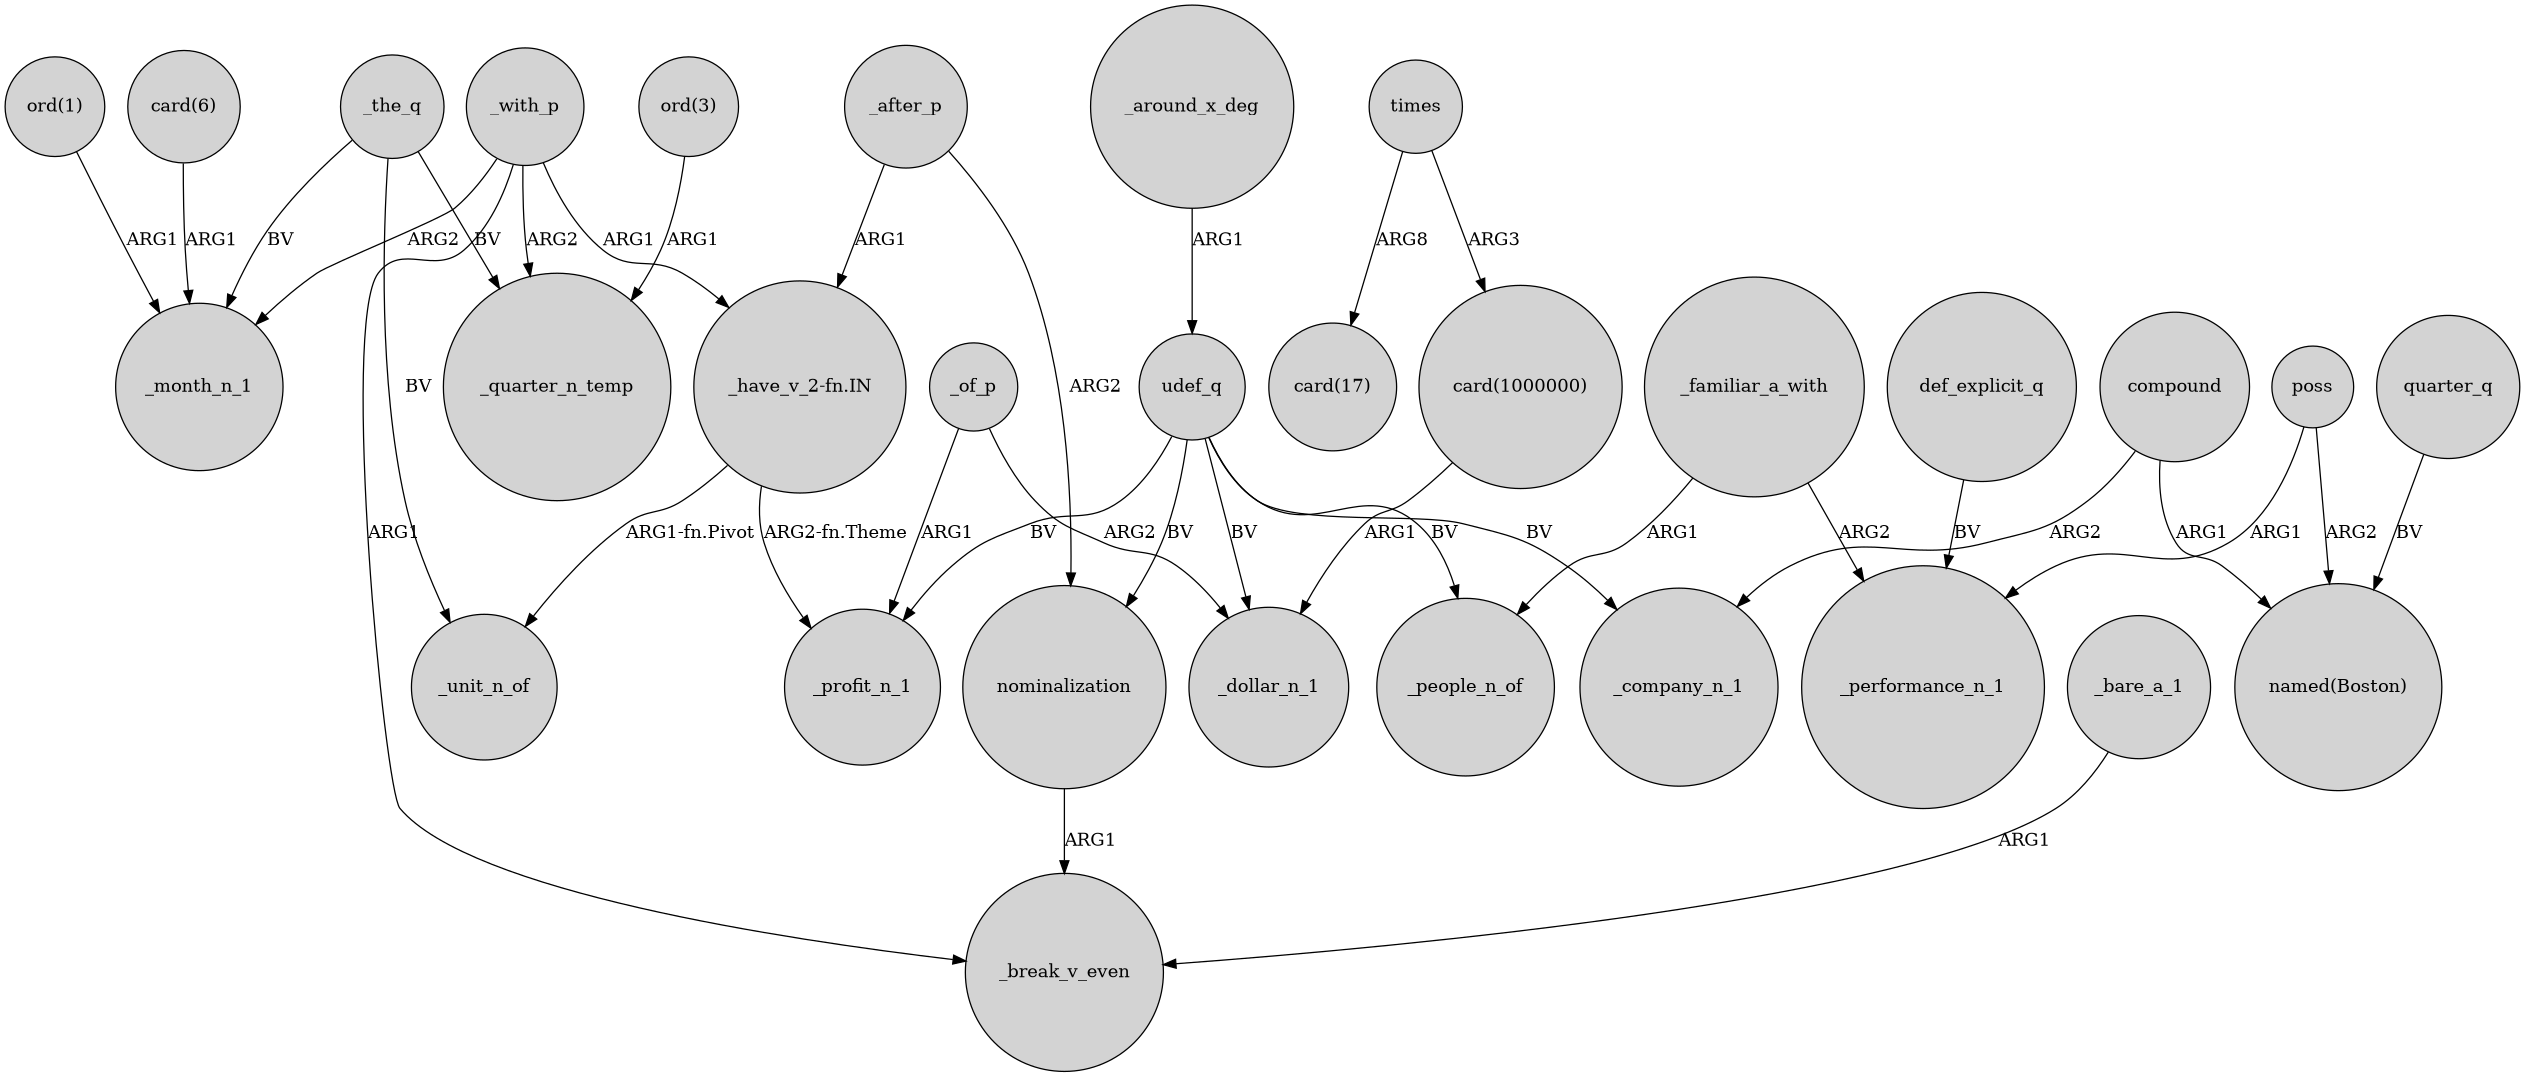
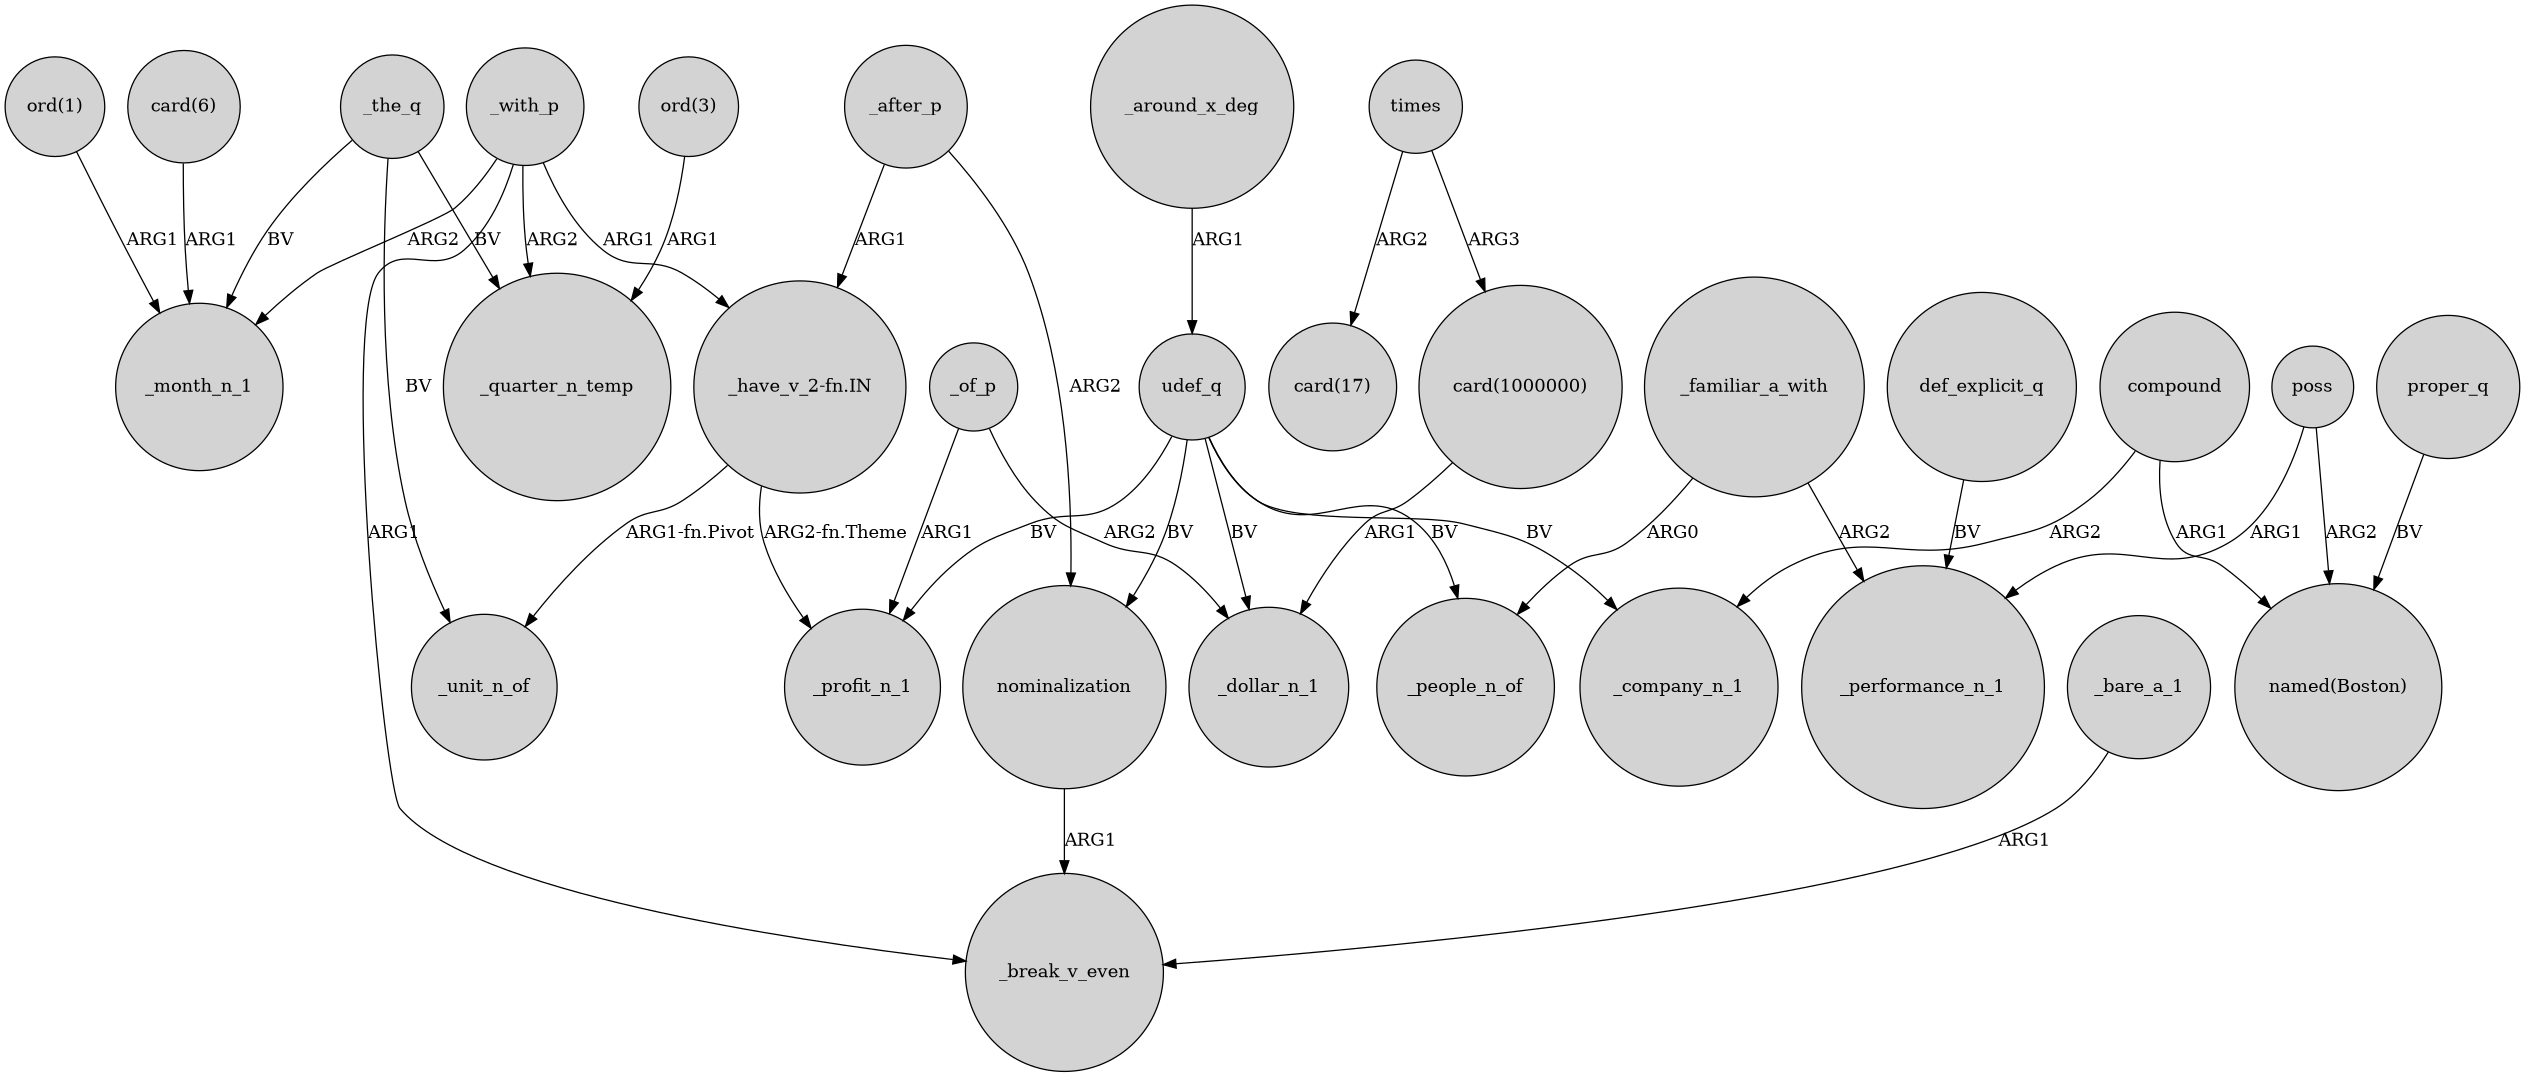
edge "times" -> "card(17)": label "ARG8" -> "ARG2"
node "quarter_q": label "quarter_q" -> "proper_q"
edge "_familiar_a_with" -> "_people_n_of": label "ARG1" -> "ARG0"
